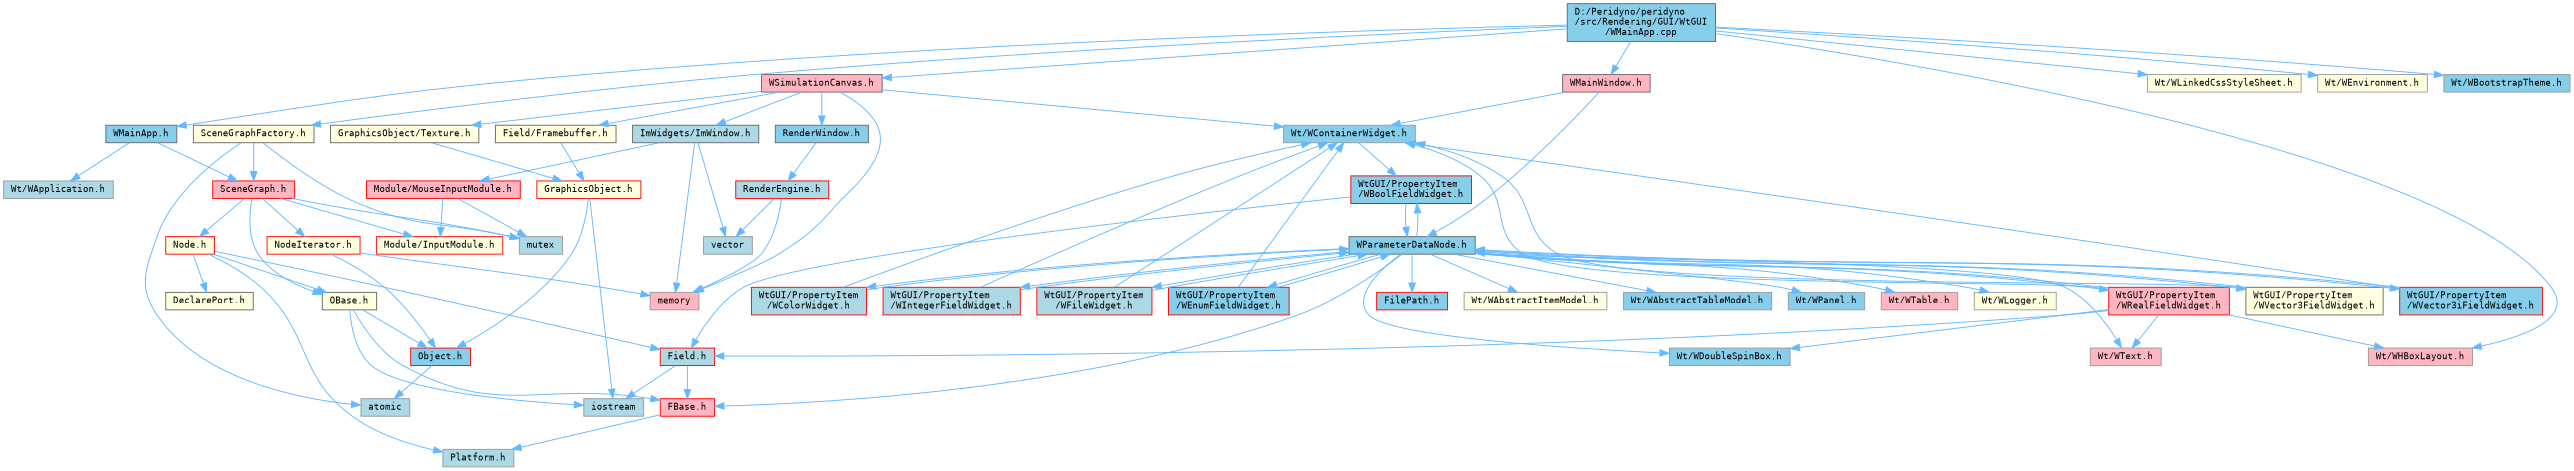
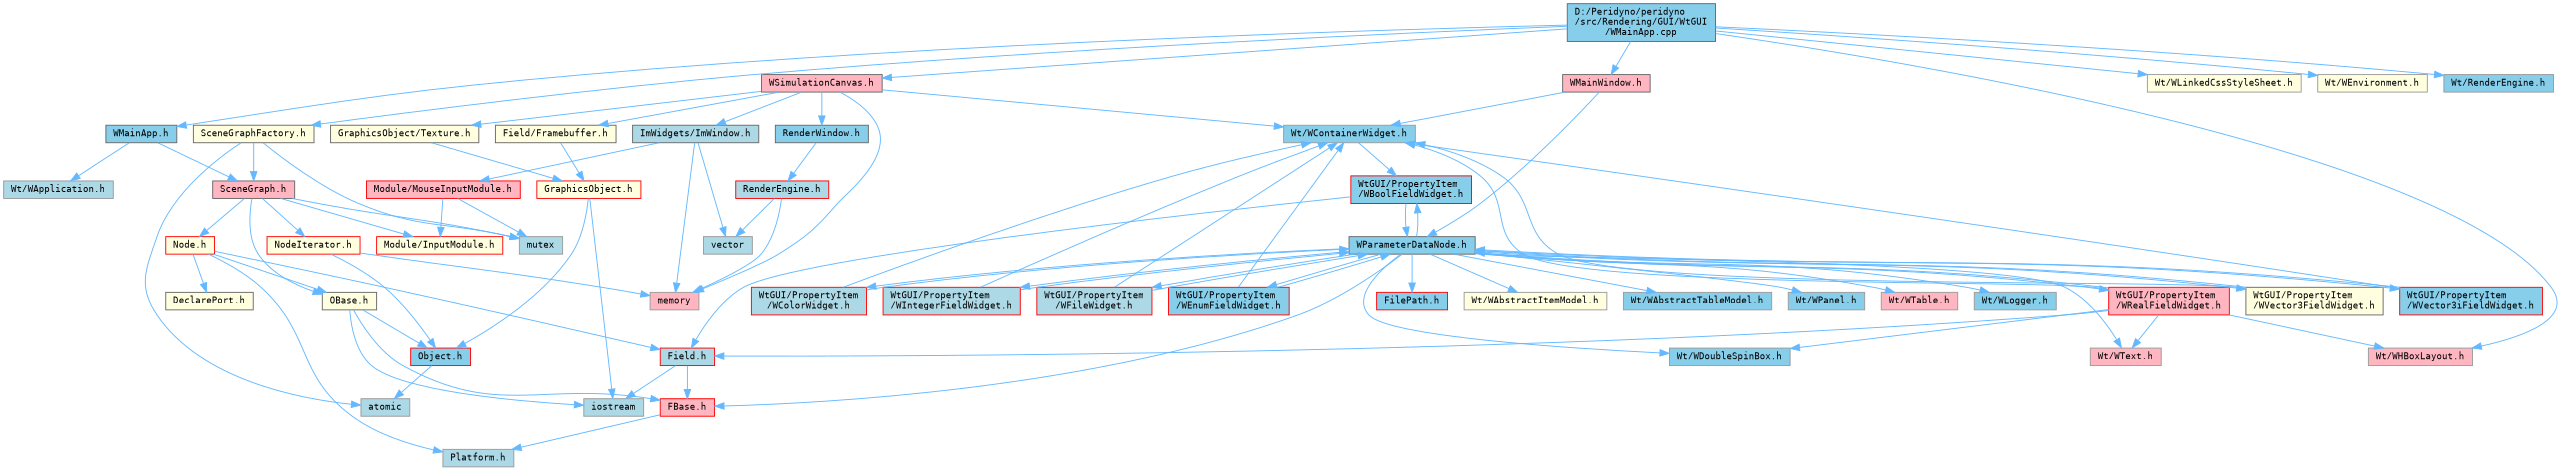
node "Wt/WBootstrapTheme.h": label "Wt/WBootstrapTheme.h" -> "Wt/RenderEngine.h"
node "SceneGraph.h": color red -> grey40
node "Wt/WLogger.h": fillcolor lightyellow -> skyblue
